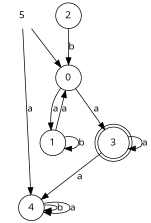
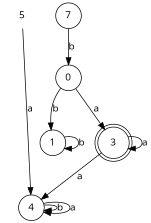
node "2": label "2" -> "7"
edge "5" -> "0": removed
edge "0" -> "1": label "a" -> "b"
edge "1" -> "0": removed, label "a"
